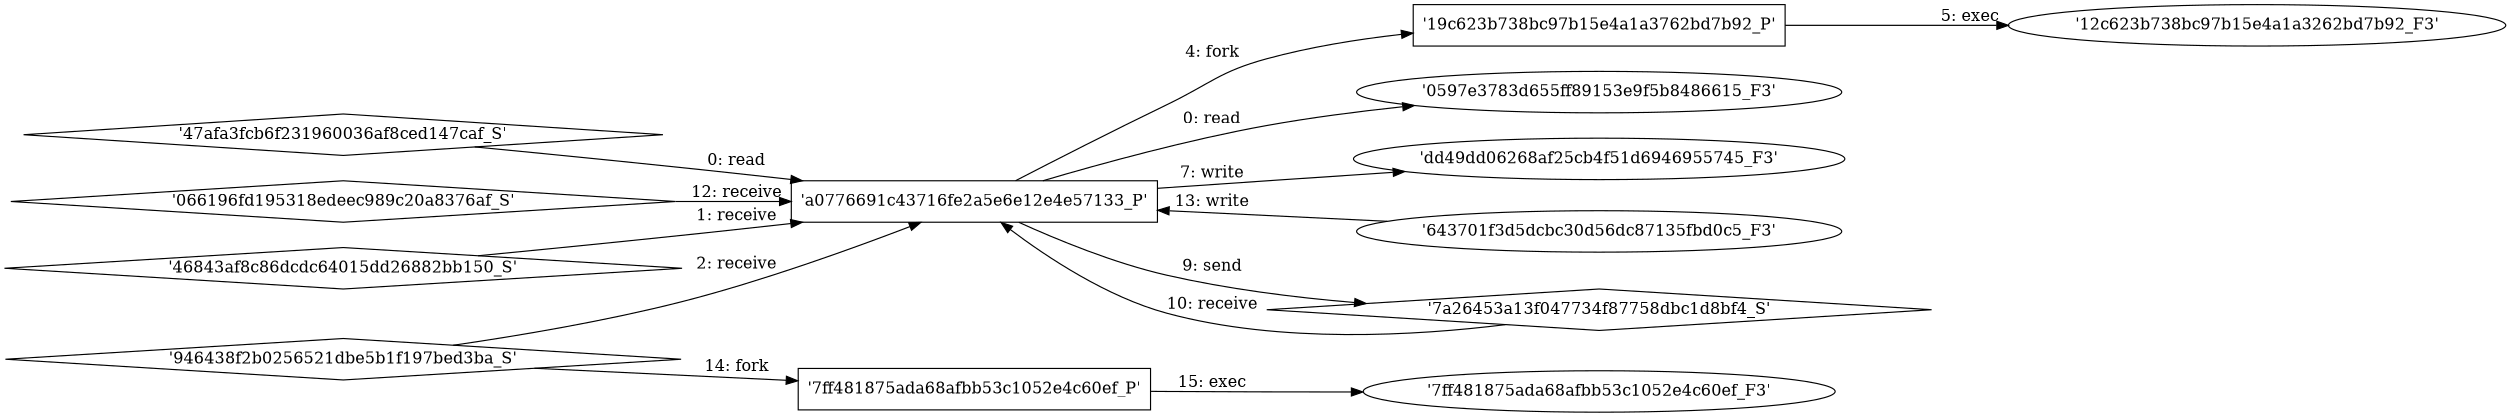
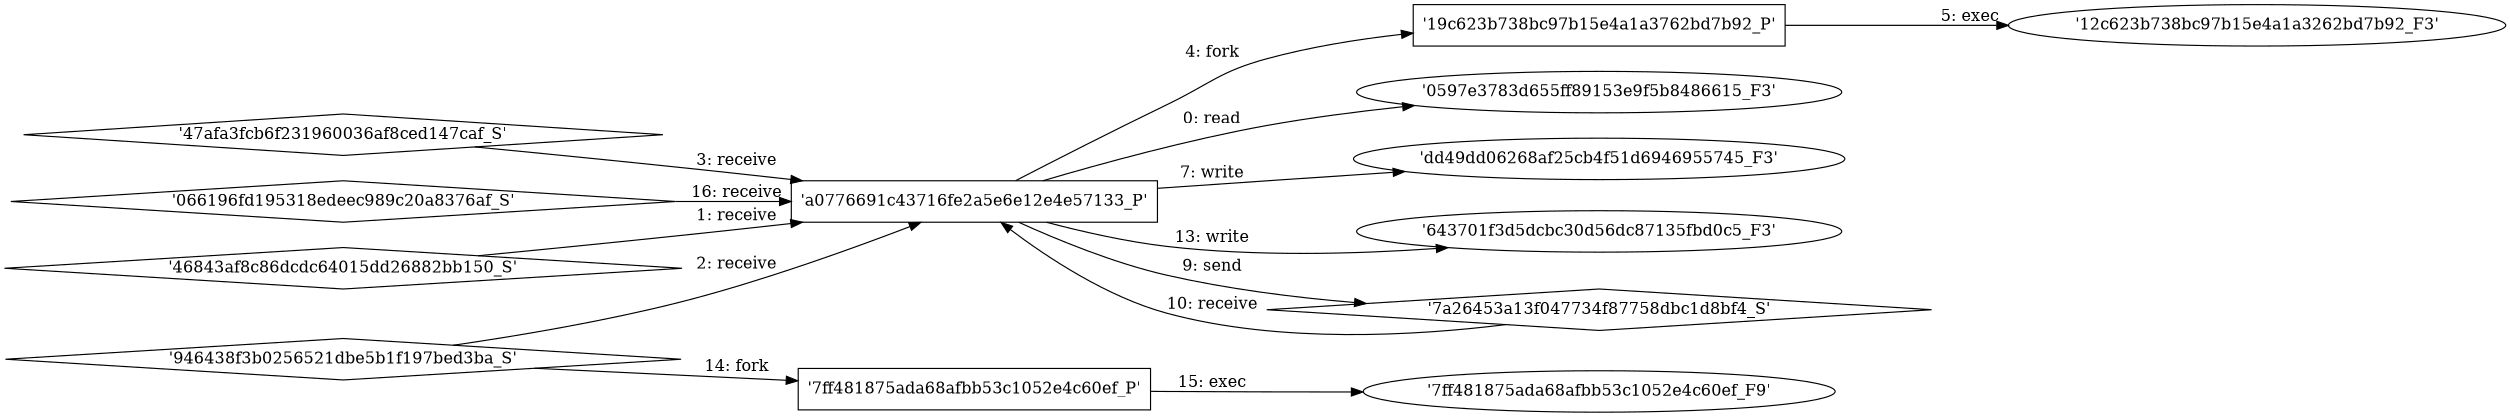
edge "'47afa3fcb6f231960036af8ced147caf_S'" -> "'a0776691c43716fe2a5e6e12e4e57133_P'": label "0: read" -> "3: receive"
edge "'066196fd195318edeec989c20a8376af_S'" -> "'a0776691c43716fe2a5e6e12e4e57133_P'": label "12: receive" -> "16: receive"
edge "'643701f3d5dcbc30d56dc87135fbd0c5_F3'" -> "'a0776691c43716fe2a5e6e12e4e57133_P'": reversed
node "'946438f2b0256521dbe5b1f197bed3ba_S'": label "'946438f2b0256521dbe5b1f197bed3ba_S'" -> "'946438f3b0256521dbe5b1f197bed3ba_S'"
node "'7ff481875ada68afbb53c1052e4c60ef_F3'": label "'7ff481875ada68afbb53c1052e4c60ef_F3'" -> "'7ff481875ada68afbb53c1052e4c60ef_F9'"
